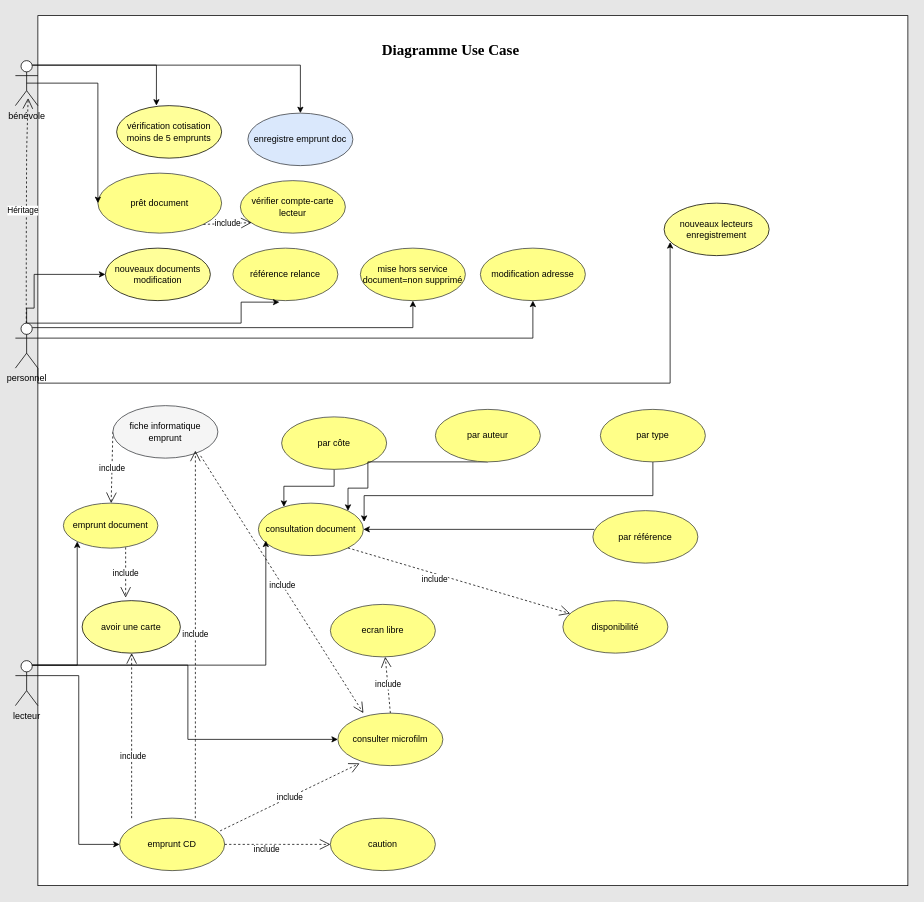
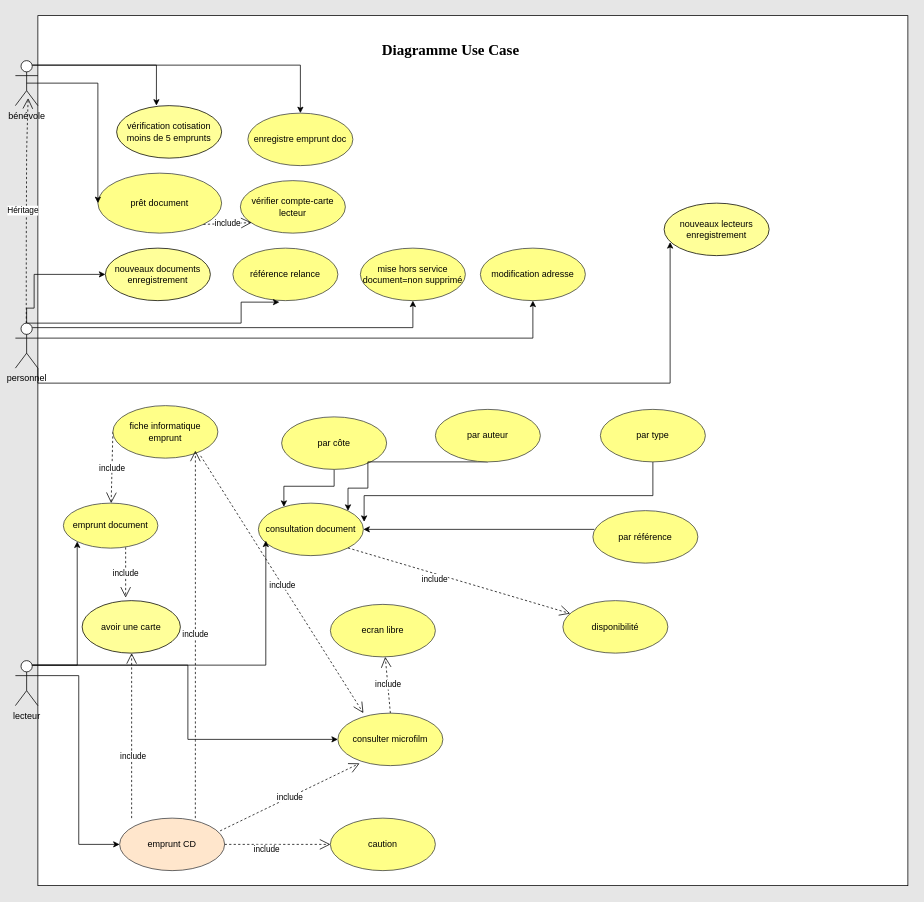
node "enregistre emprunt doc": fillcolor #dae8fc -> #ffff88
node "nouveaux documents modification": label "nouveaux documents modification" -> "nouveaux documents enregistrement"
node "fiche informatique emprunt": fillcolor #f5f5f5 -> #ffff88
node "emprunt CD": fillcolor #ffff88 -> #ffe6cc
